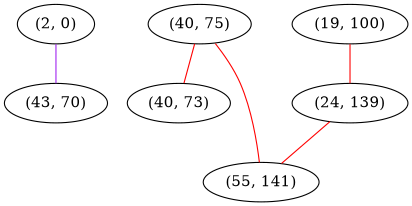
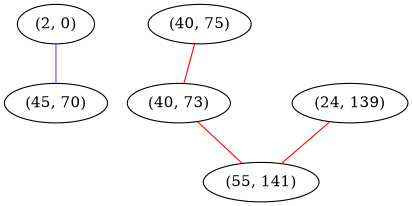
node "(19, 100)": removed
edge "(40, 75)" -- "(55, 141)": now "(40, 73)" -- "(55, 141)"
node "(43, 70)": label "(43, 70)" -> "(45, 70)"
